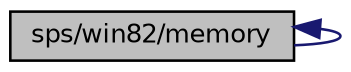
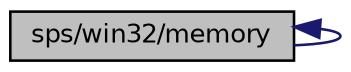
node "sps/win82/memory": label "sps/win82/memory" -> "sps/win32/memory"
